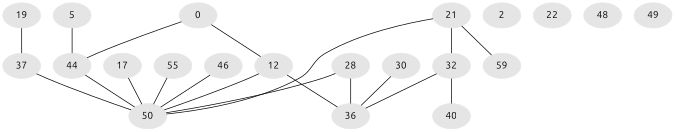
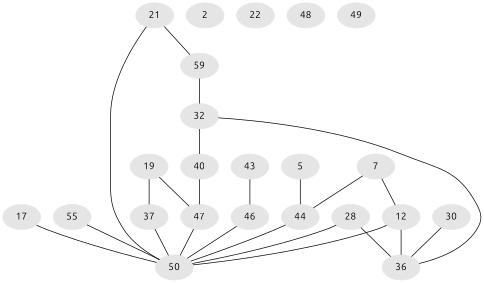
node "0": label "0" -> "7"
edge "21" -- "32": now "59" -- "32"
node "43": added
node "47": added
